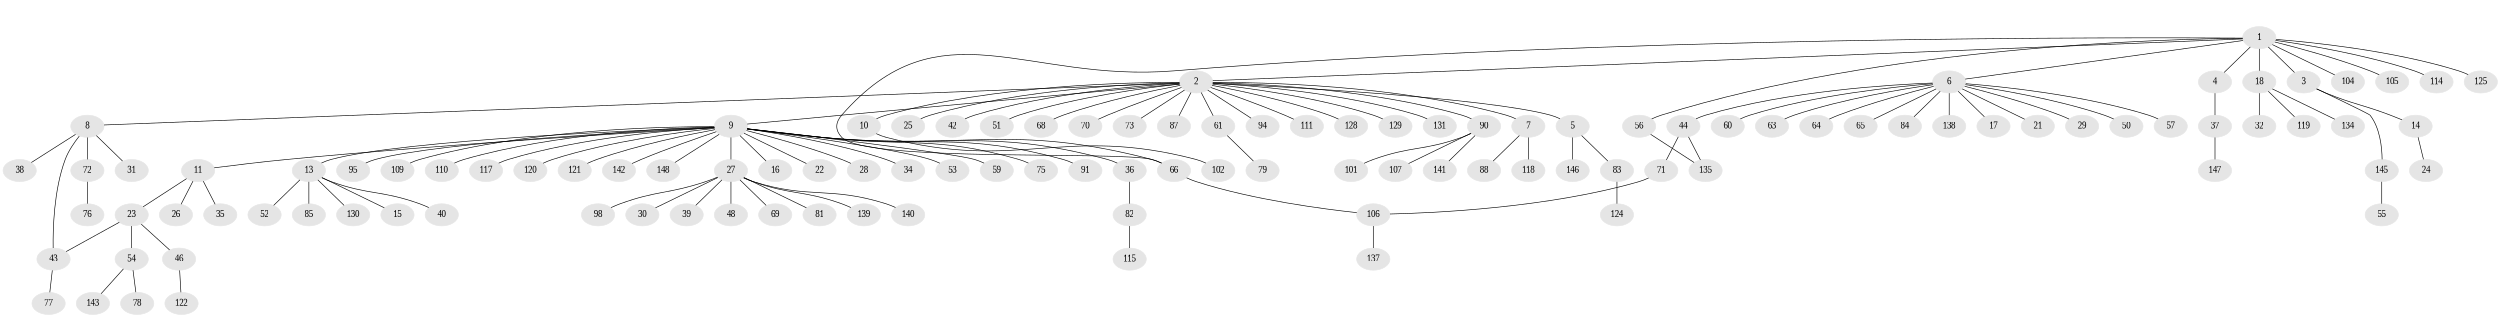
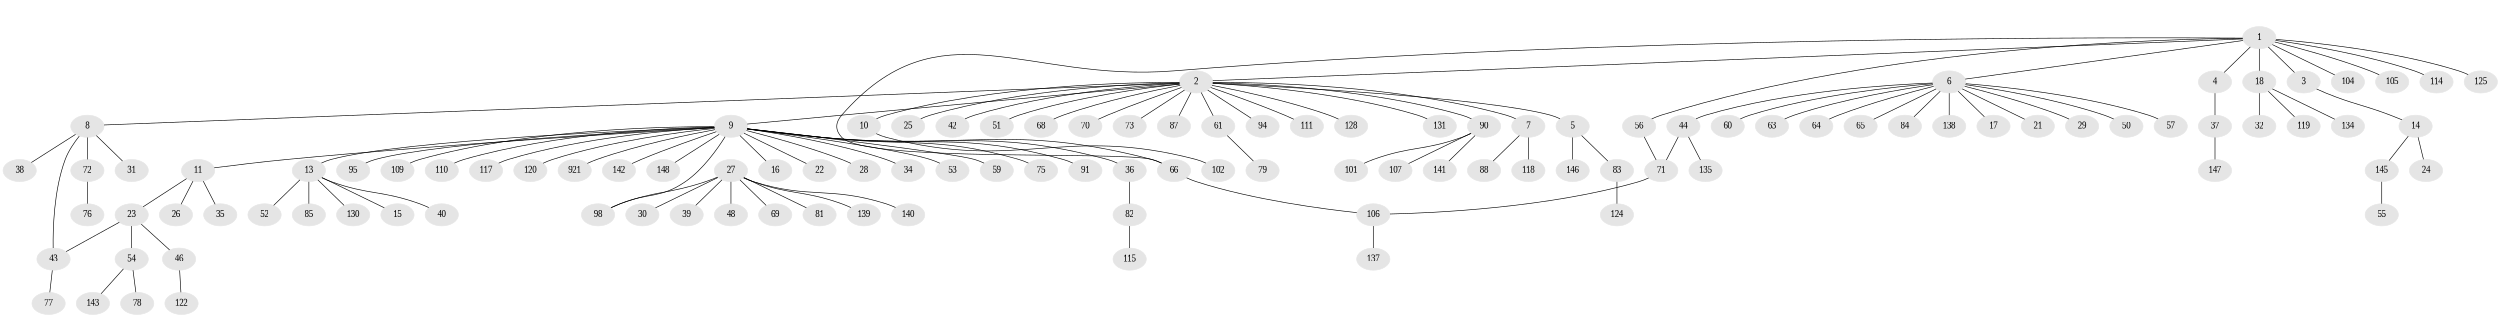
edge "3" -- "145": now "14" -- "145"
node "129": removed
edge "56" -- "135": now "56" -- "71"
edge "9" -- "27": now "9" -- "98"
node "121": label "121" -> "921"
